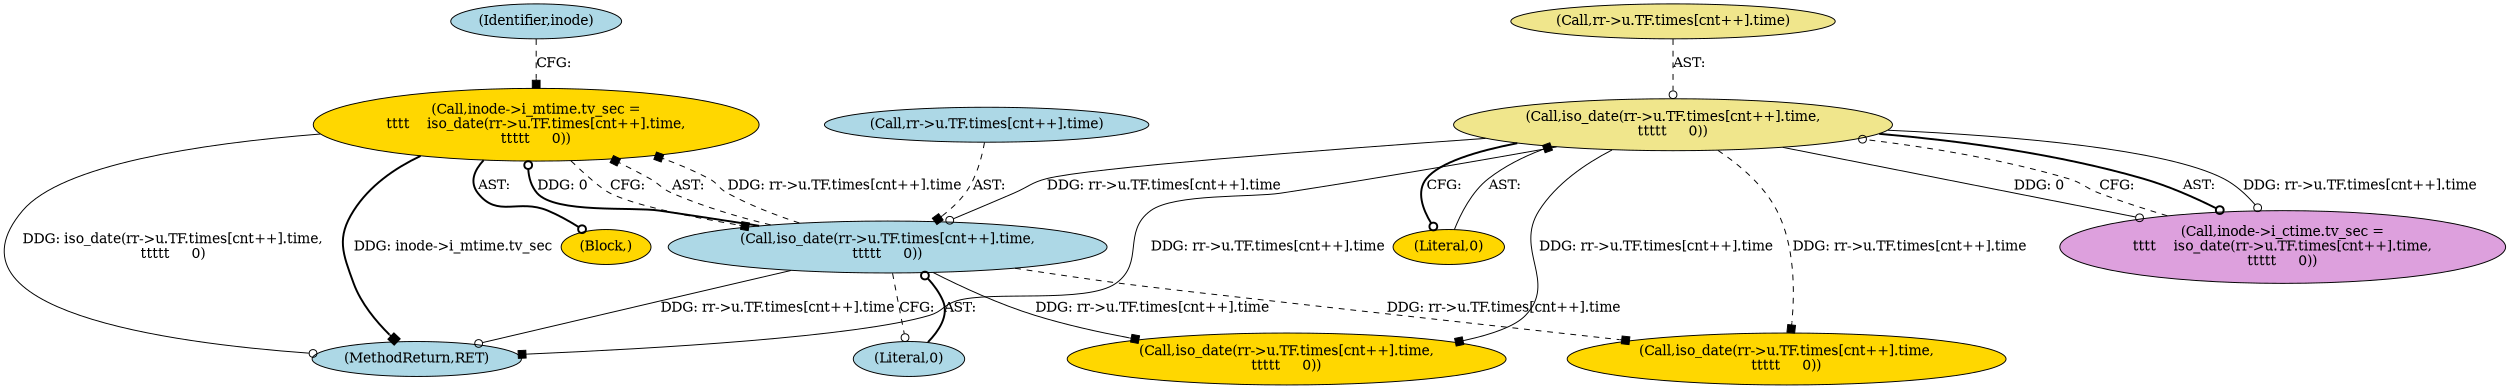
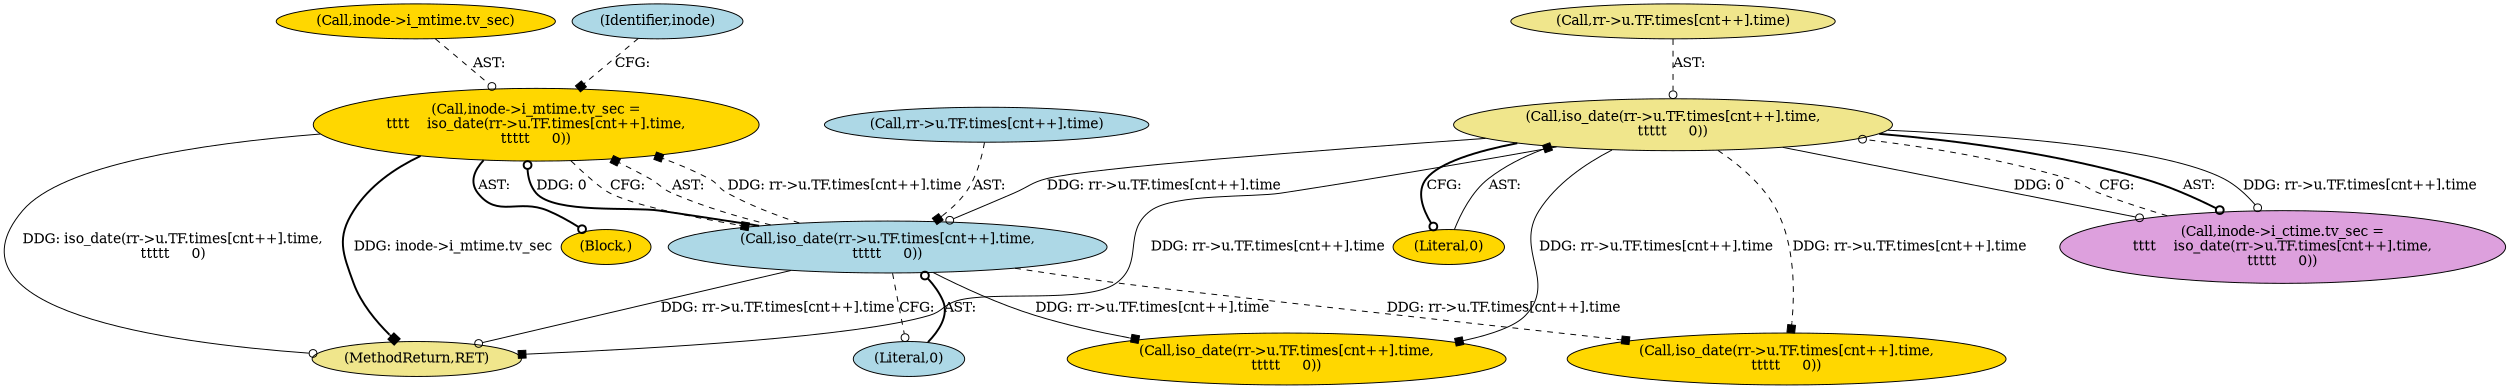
node "(Call,inode->i_mtime.tv_sec)": added
node "(MethodReturn,RET)": fillcolor lightblue -> khaki
